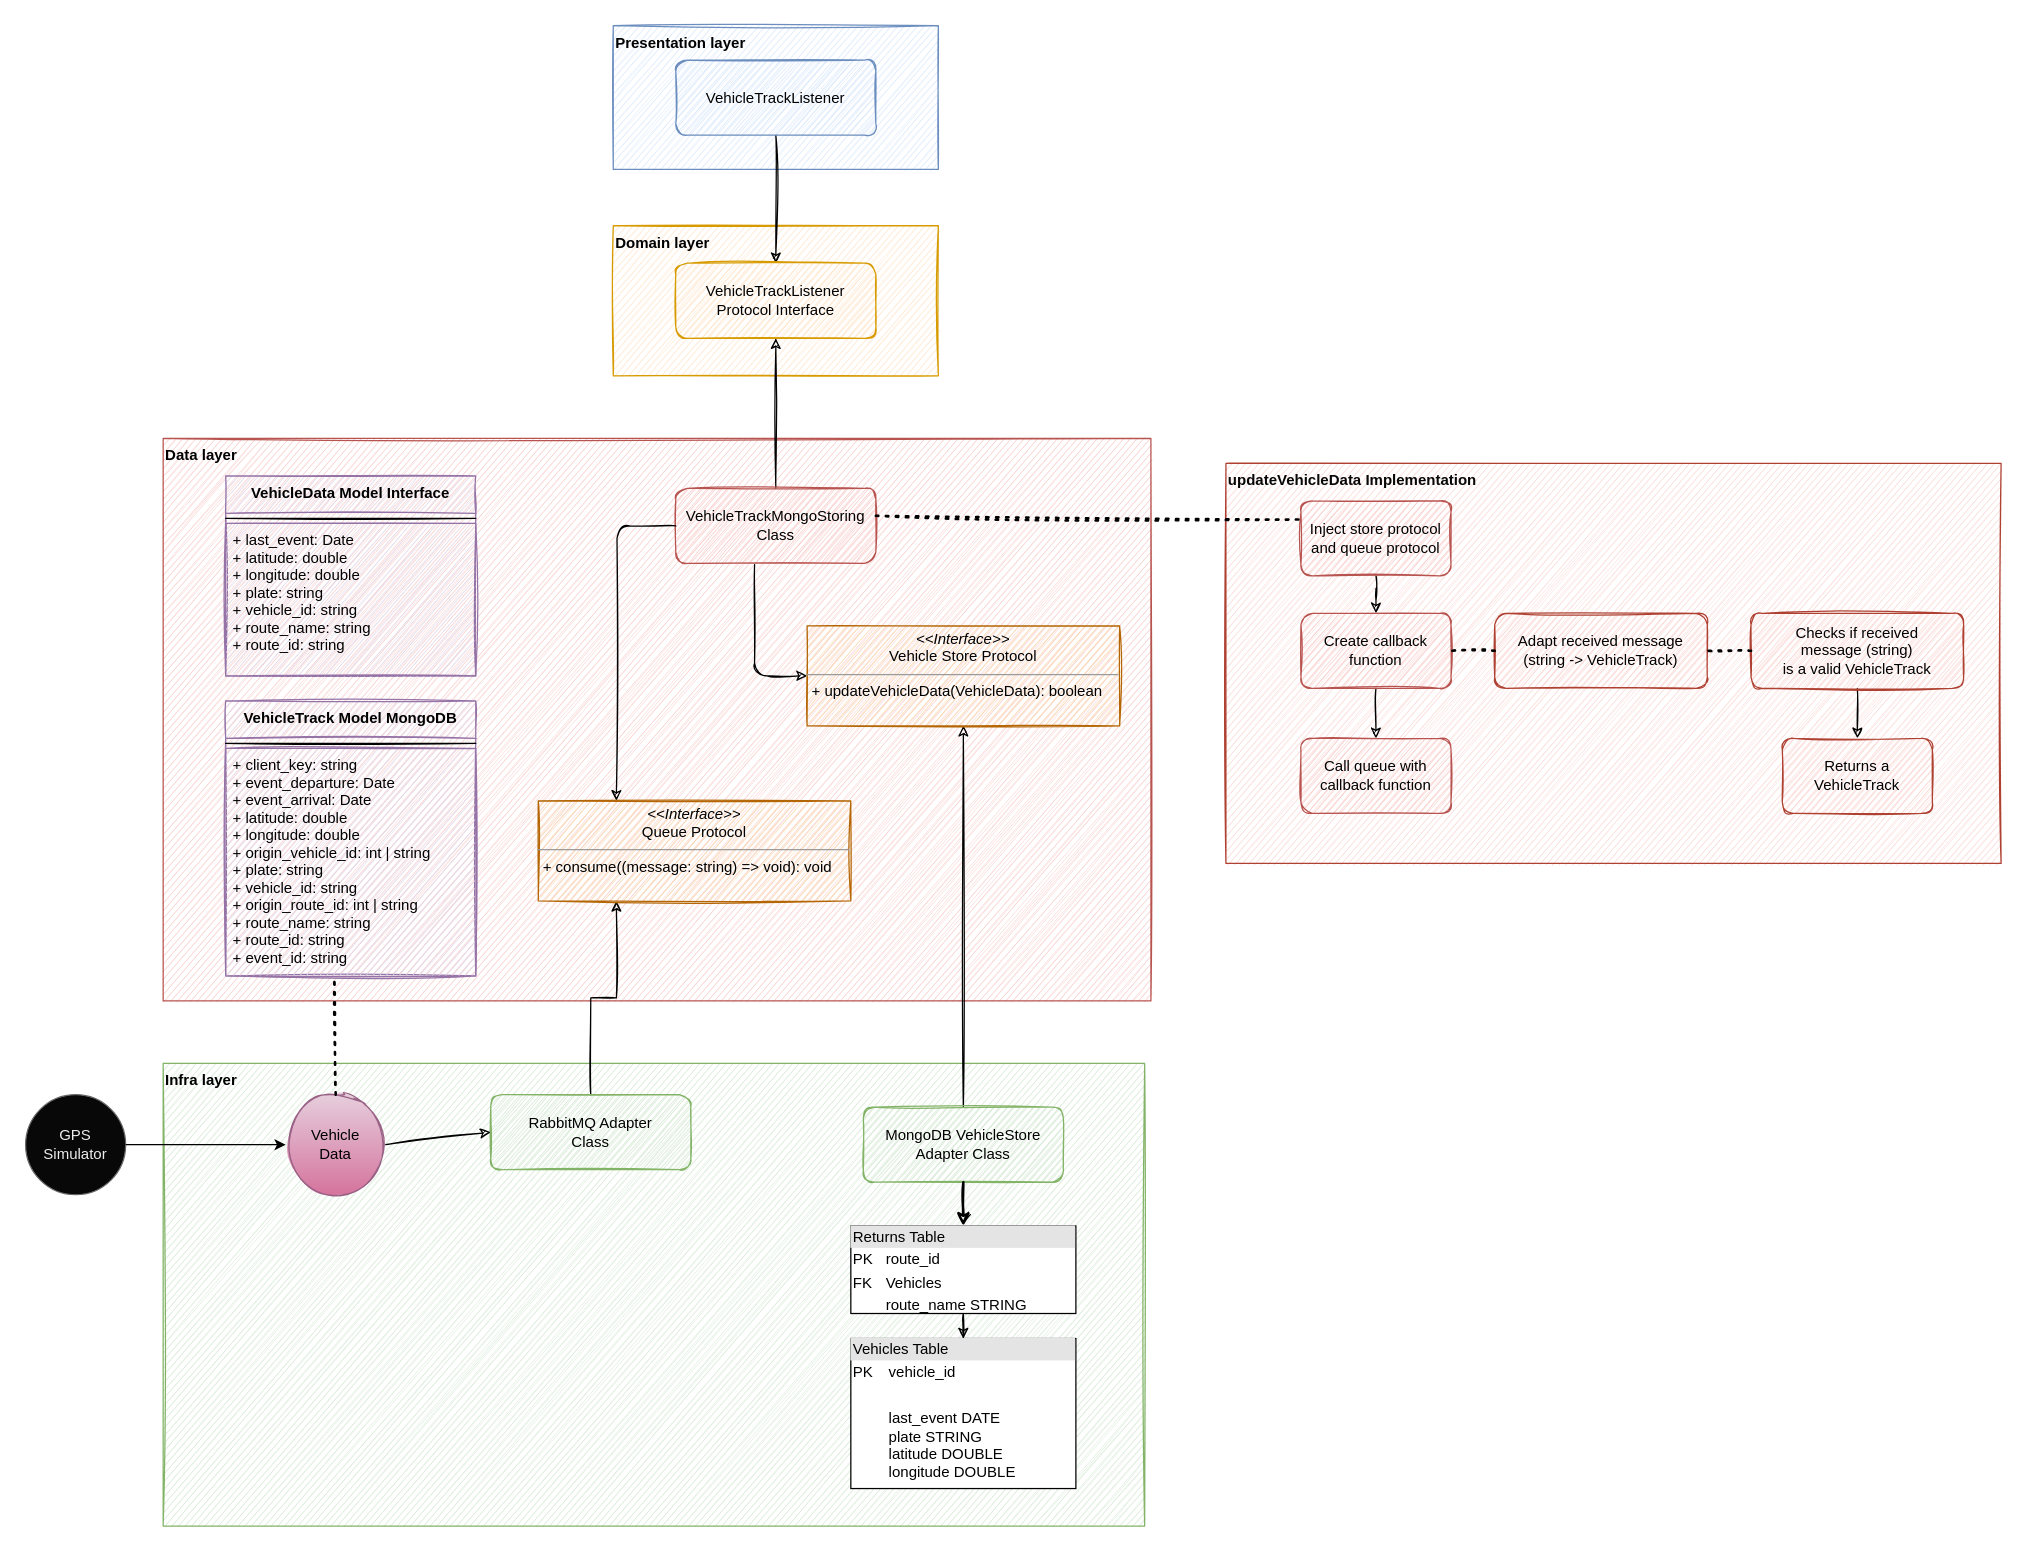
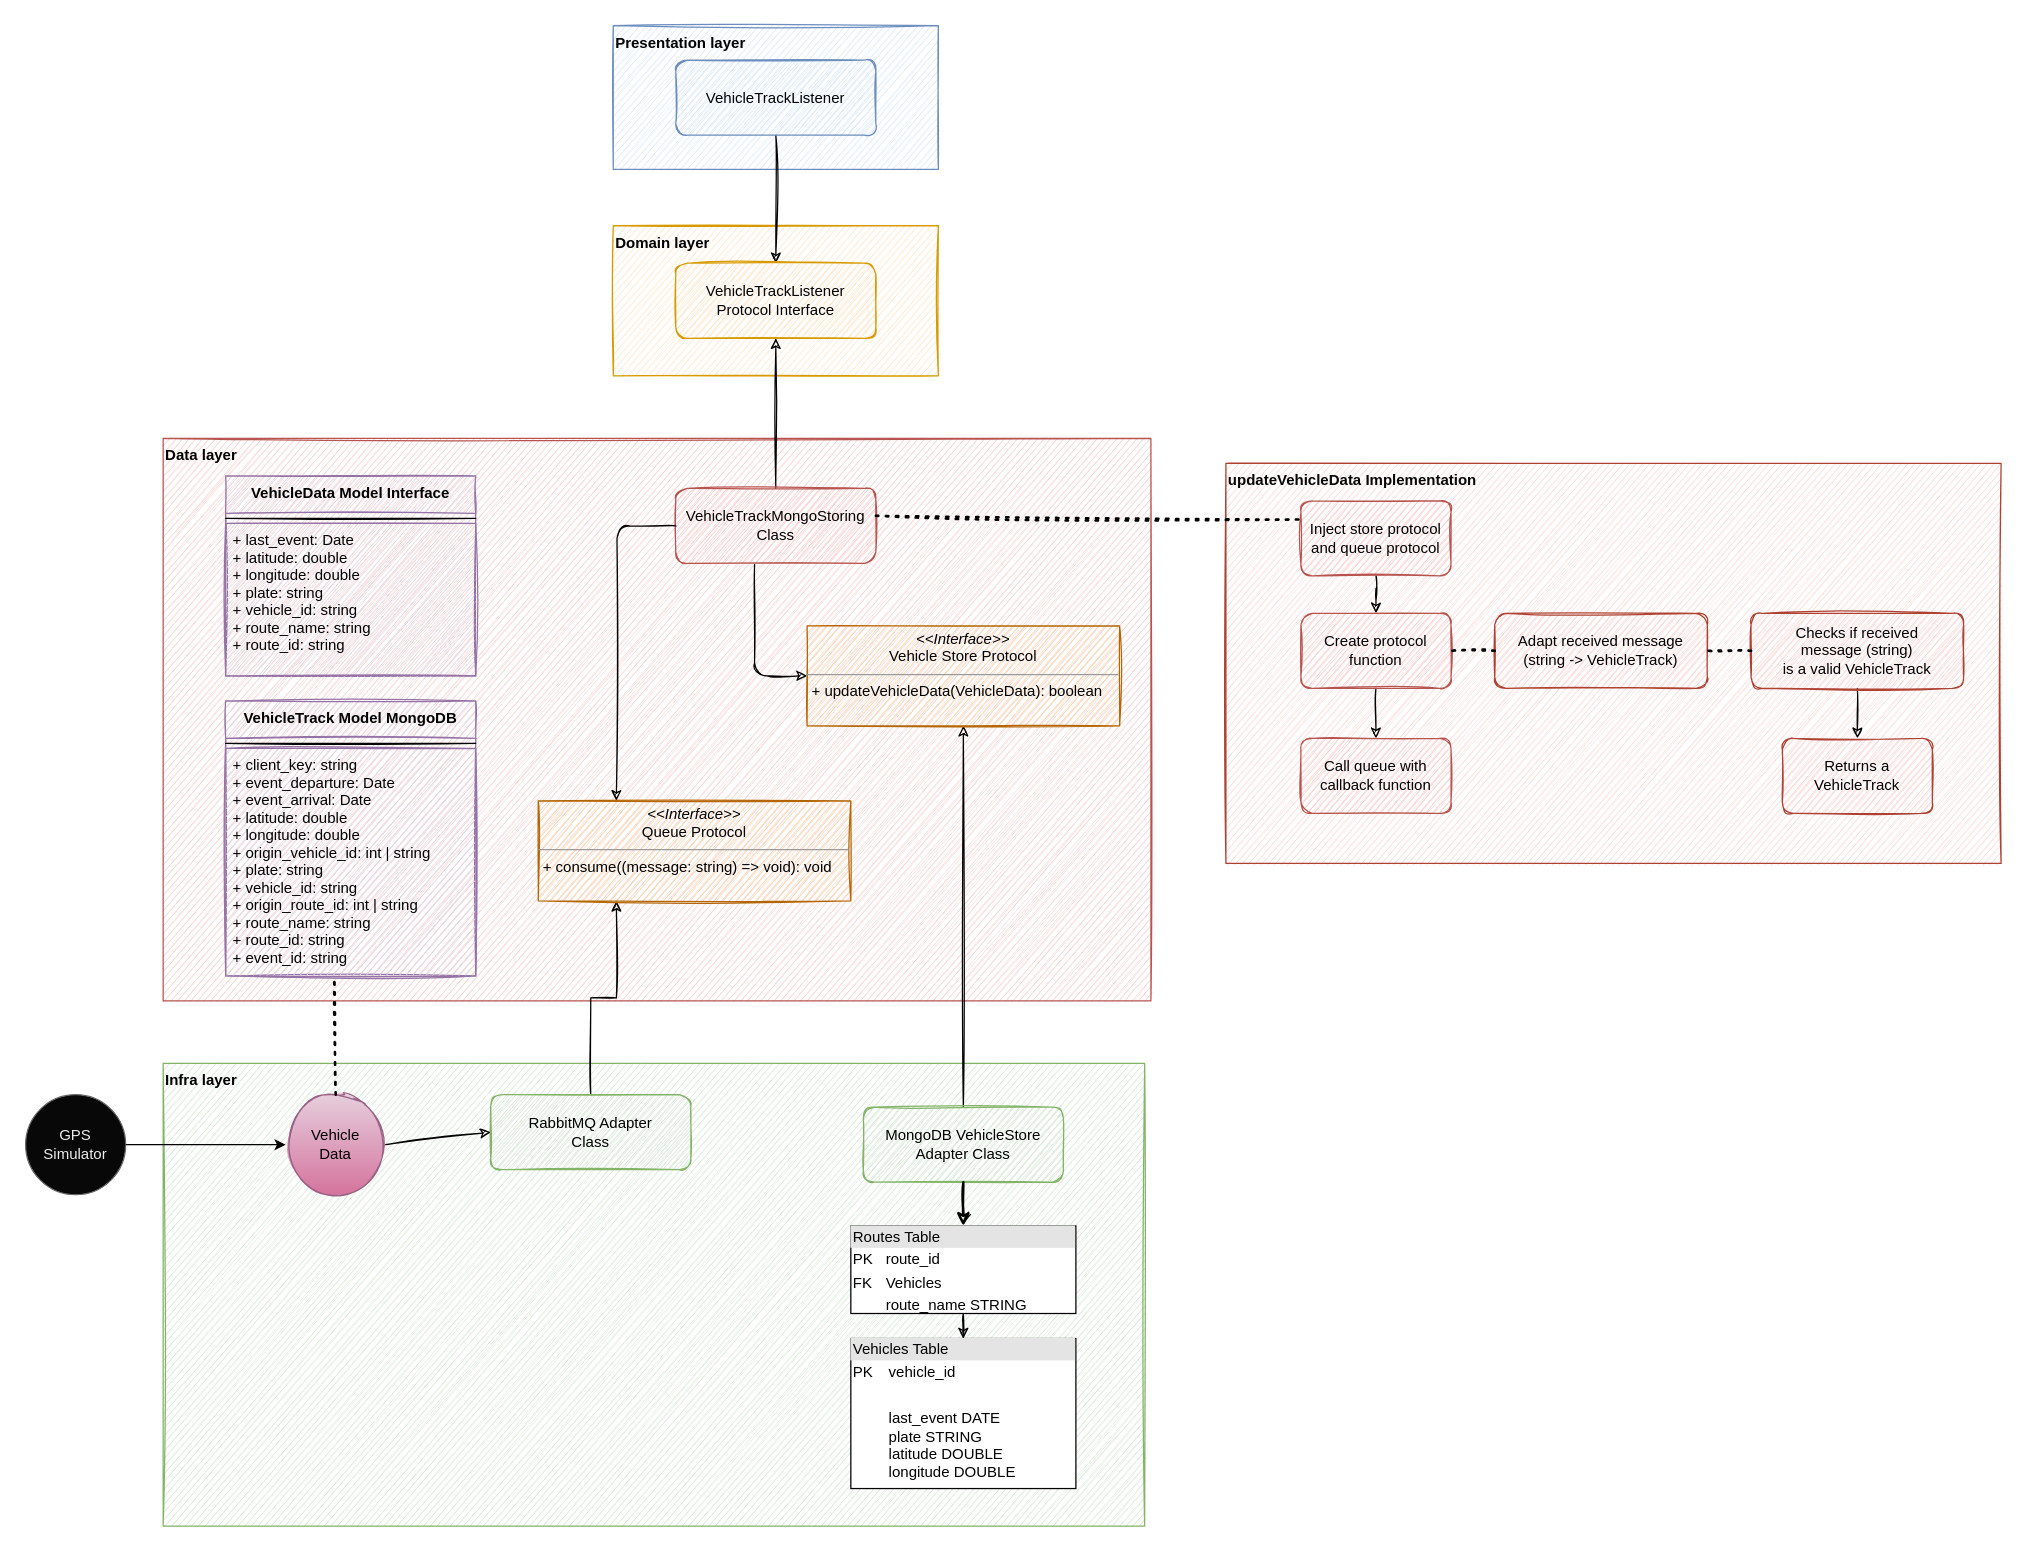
node "Create callback function": label "Create callback function" -> "Create protocol function"
node "Returns Table PK route_id FK Vehicles route_name STRING": label "Returns Table PK route_id FK Vehicles route_name STRING" -> "Routes Table PK route_id FK Vehicles route_name STRING"
